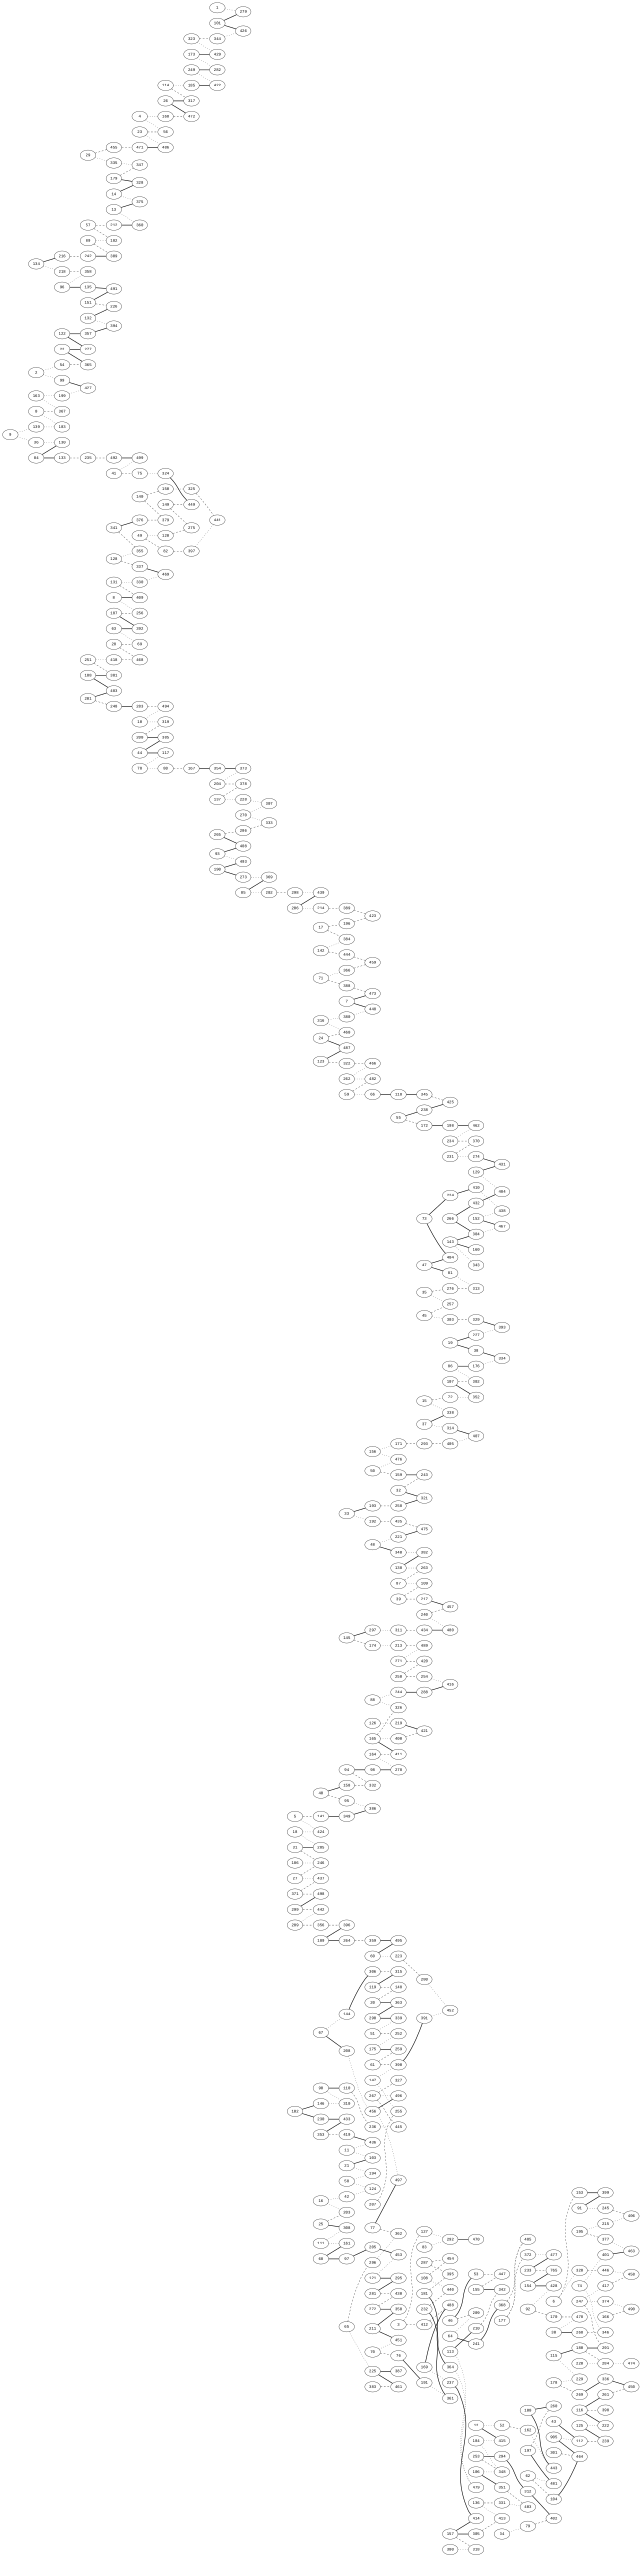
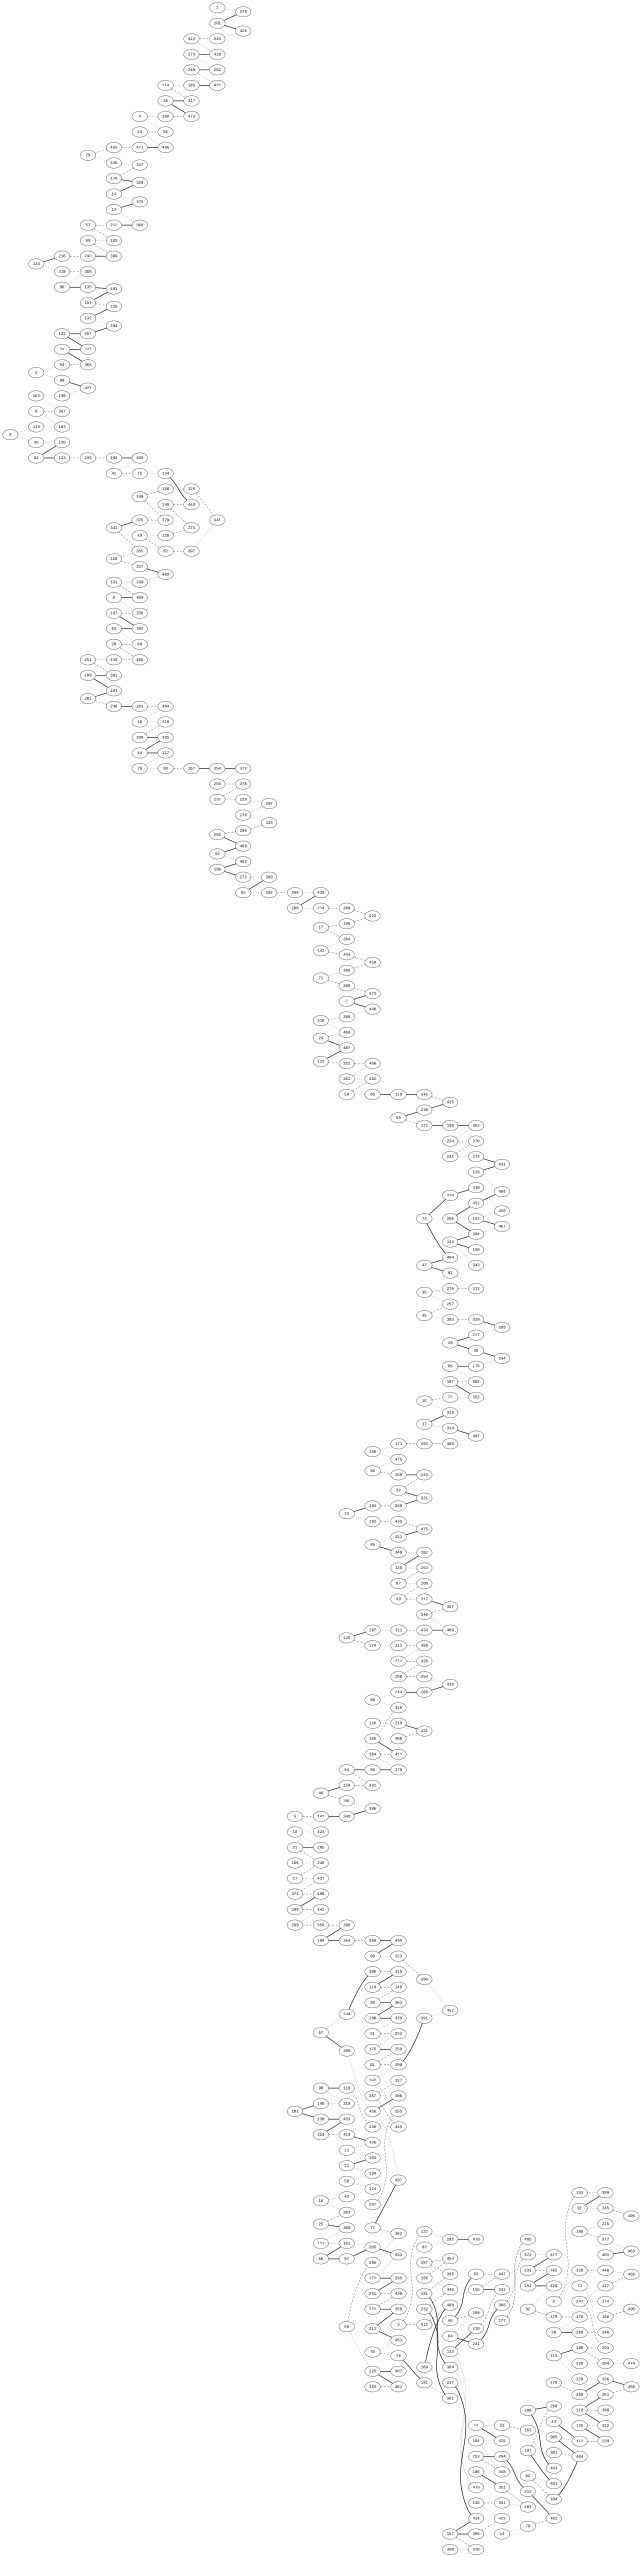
edge "153" -- "399": style bold -> dotted
edge "180" -- "291": style bold -> dashed
